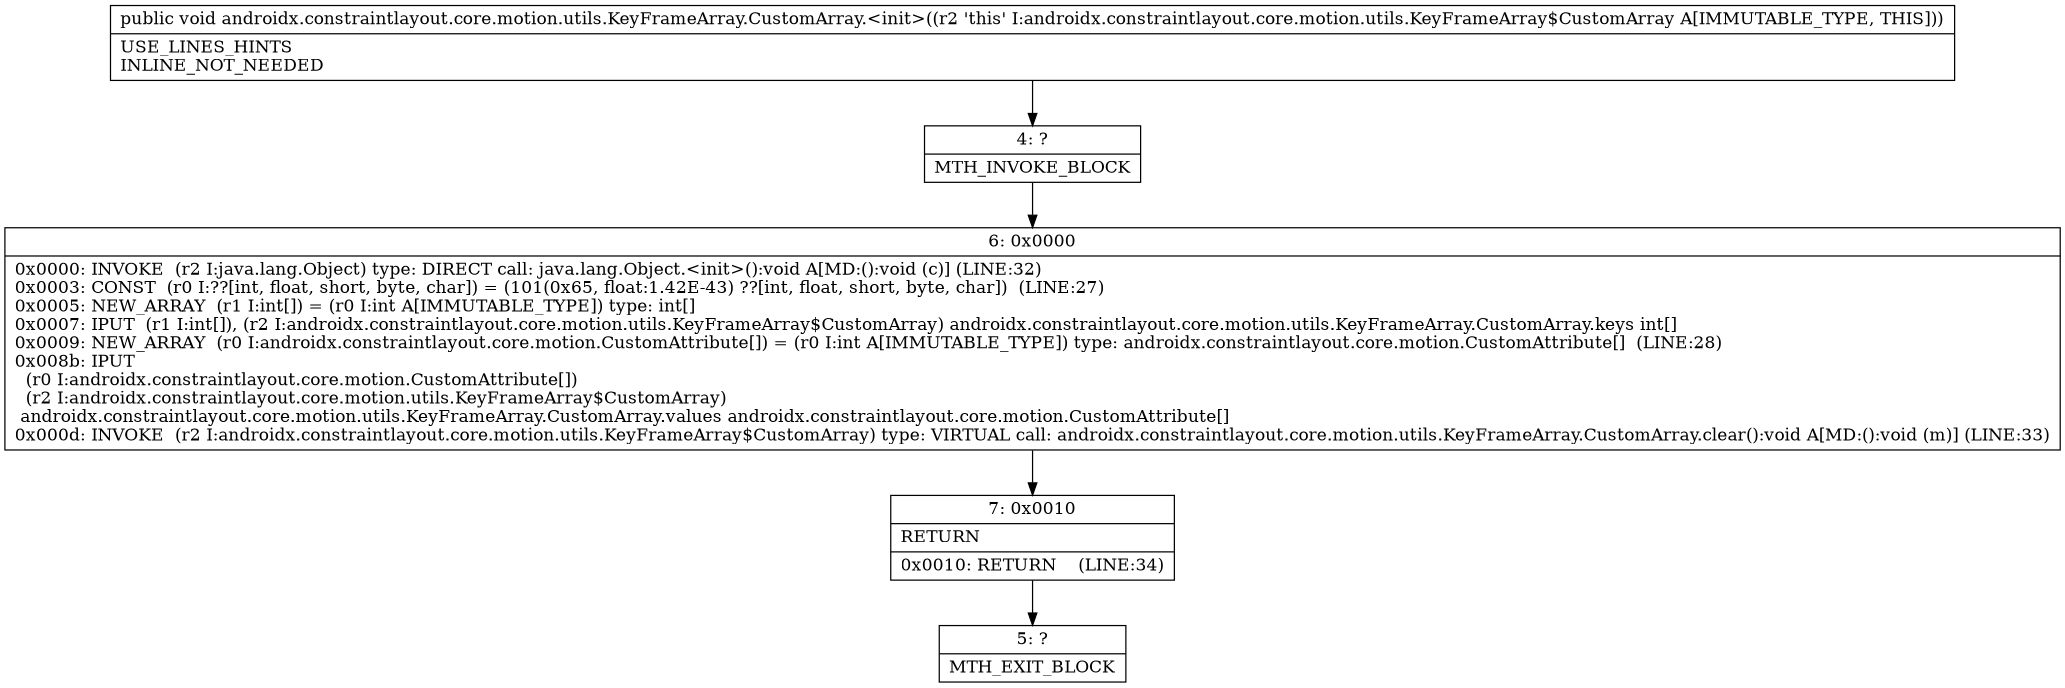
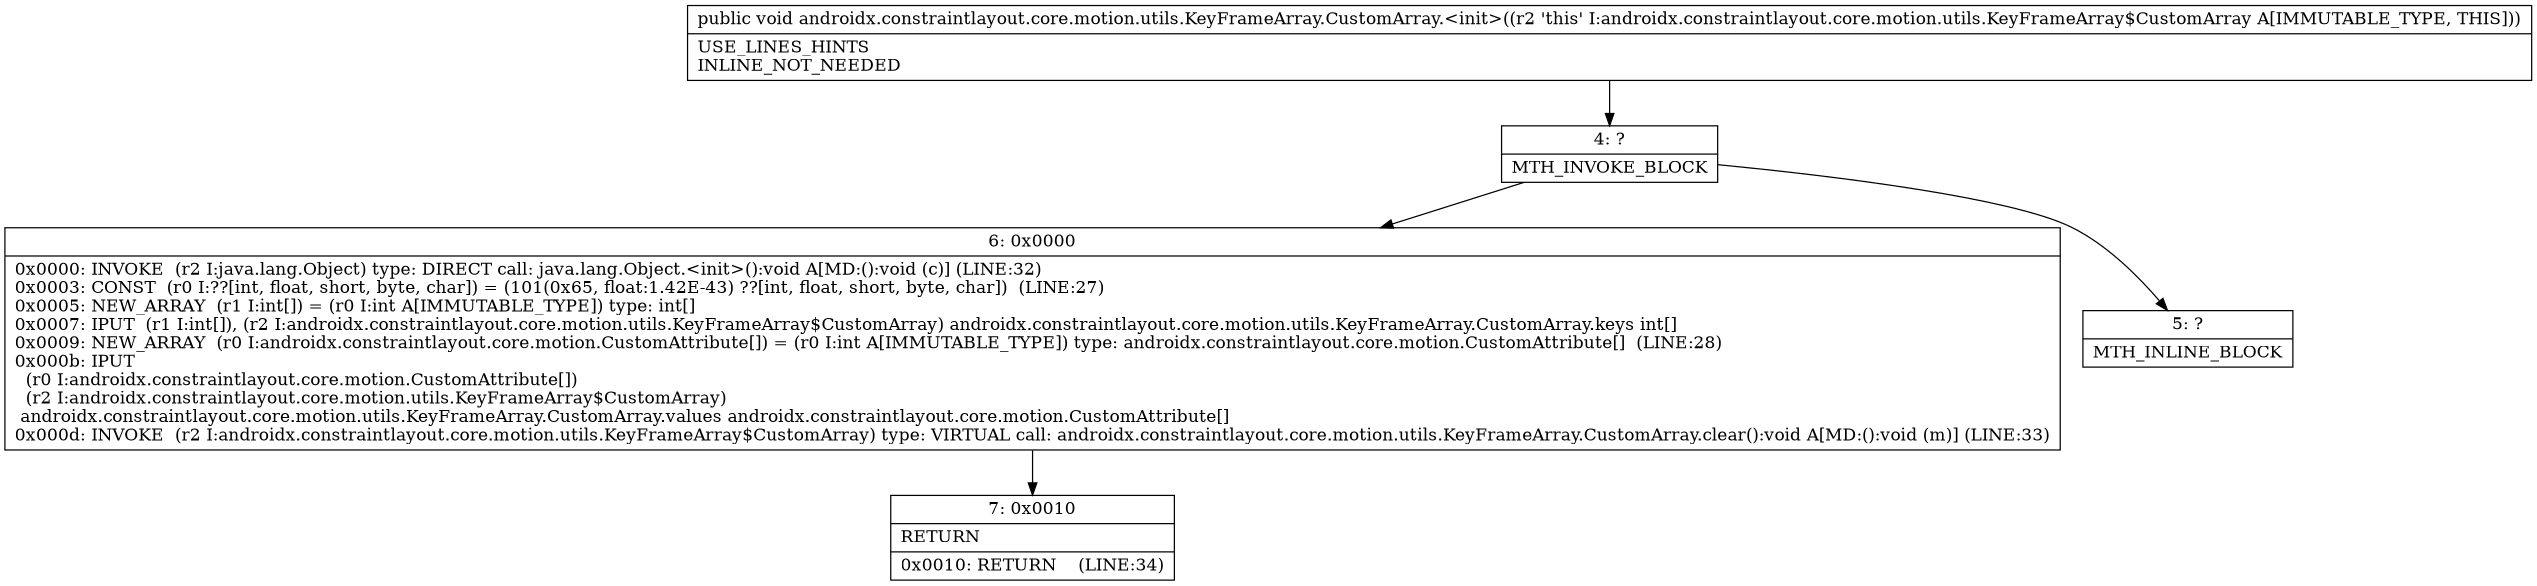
node "6: 0x0000": text "0x008b: IPUT" -> "0x000b: IPUT"
edge "7: 0x0010" -> "5: ?": now "4: ?" -> "5: ?"
node "5: ?": text "MTH_EXIT_BLOCK" -> "MTH_INLINE_BLOCK"
